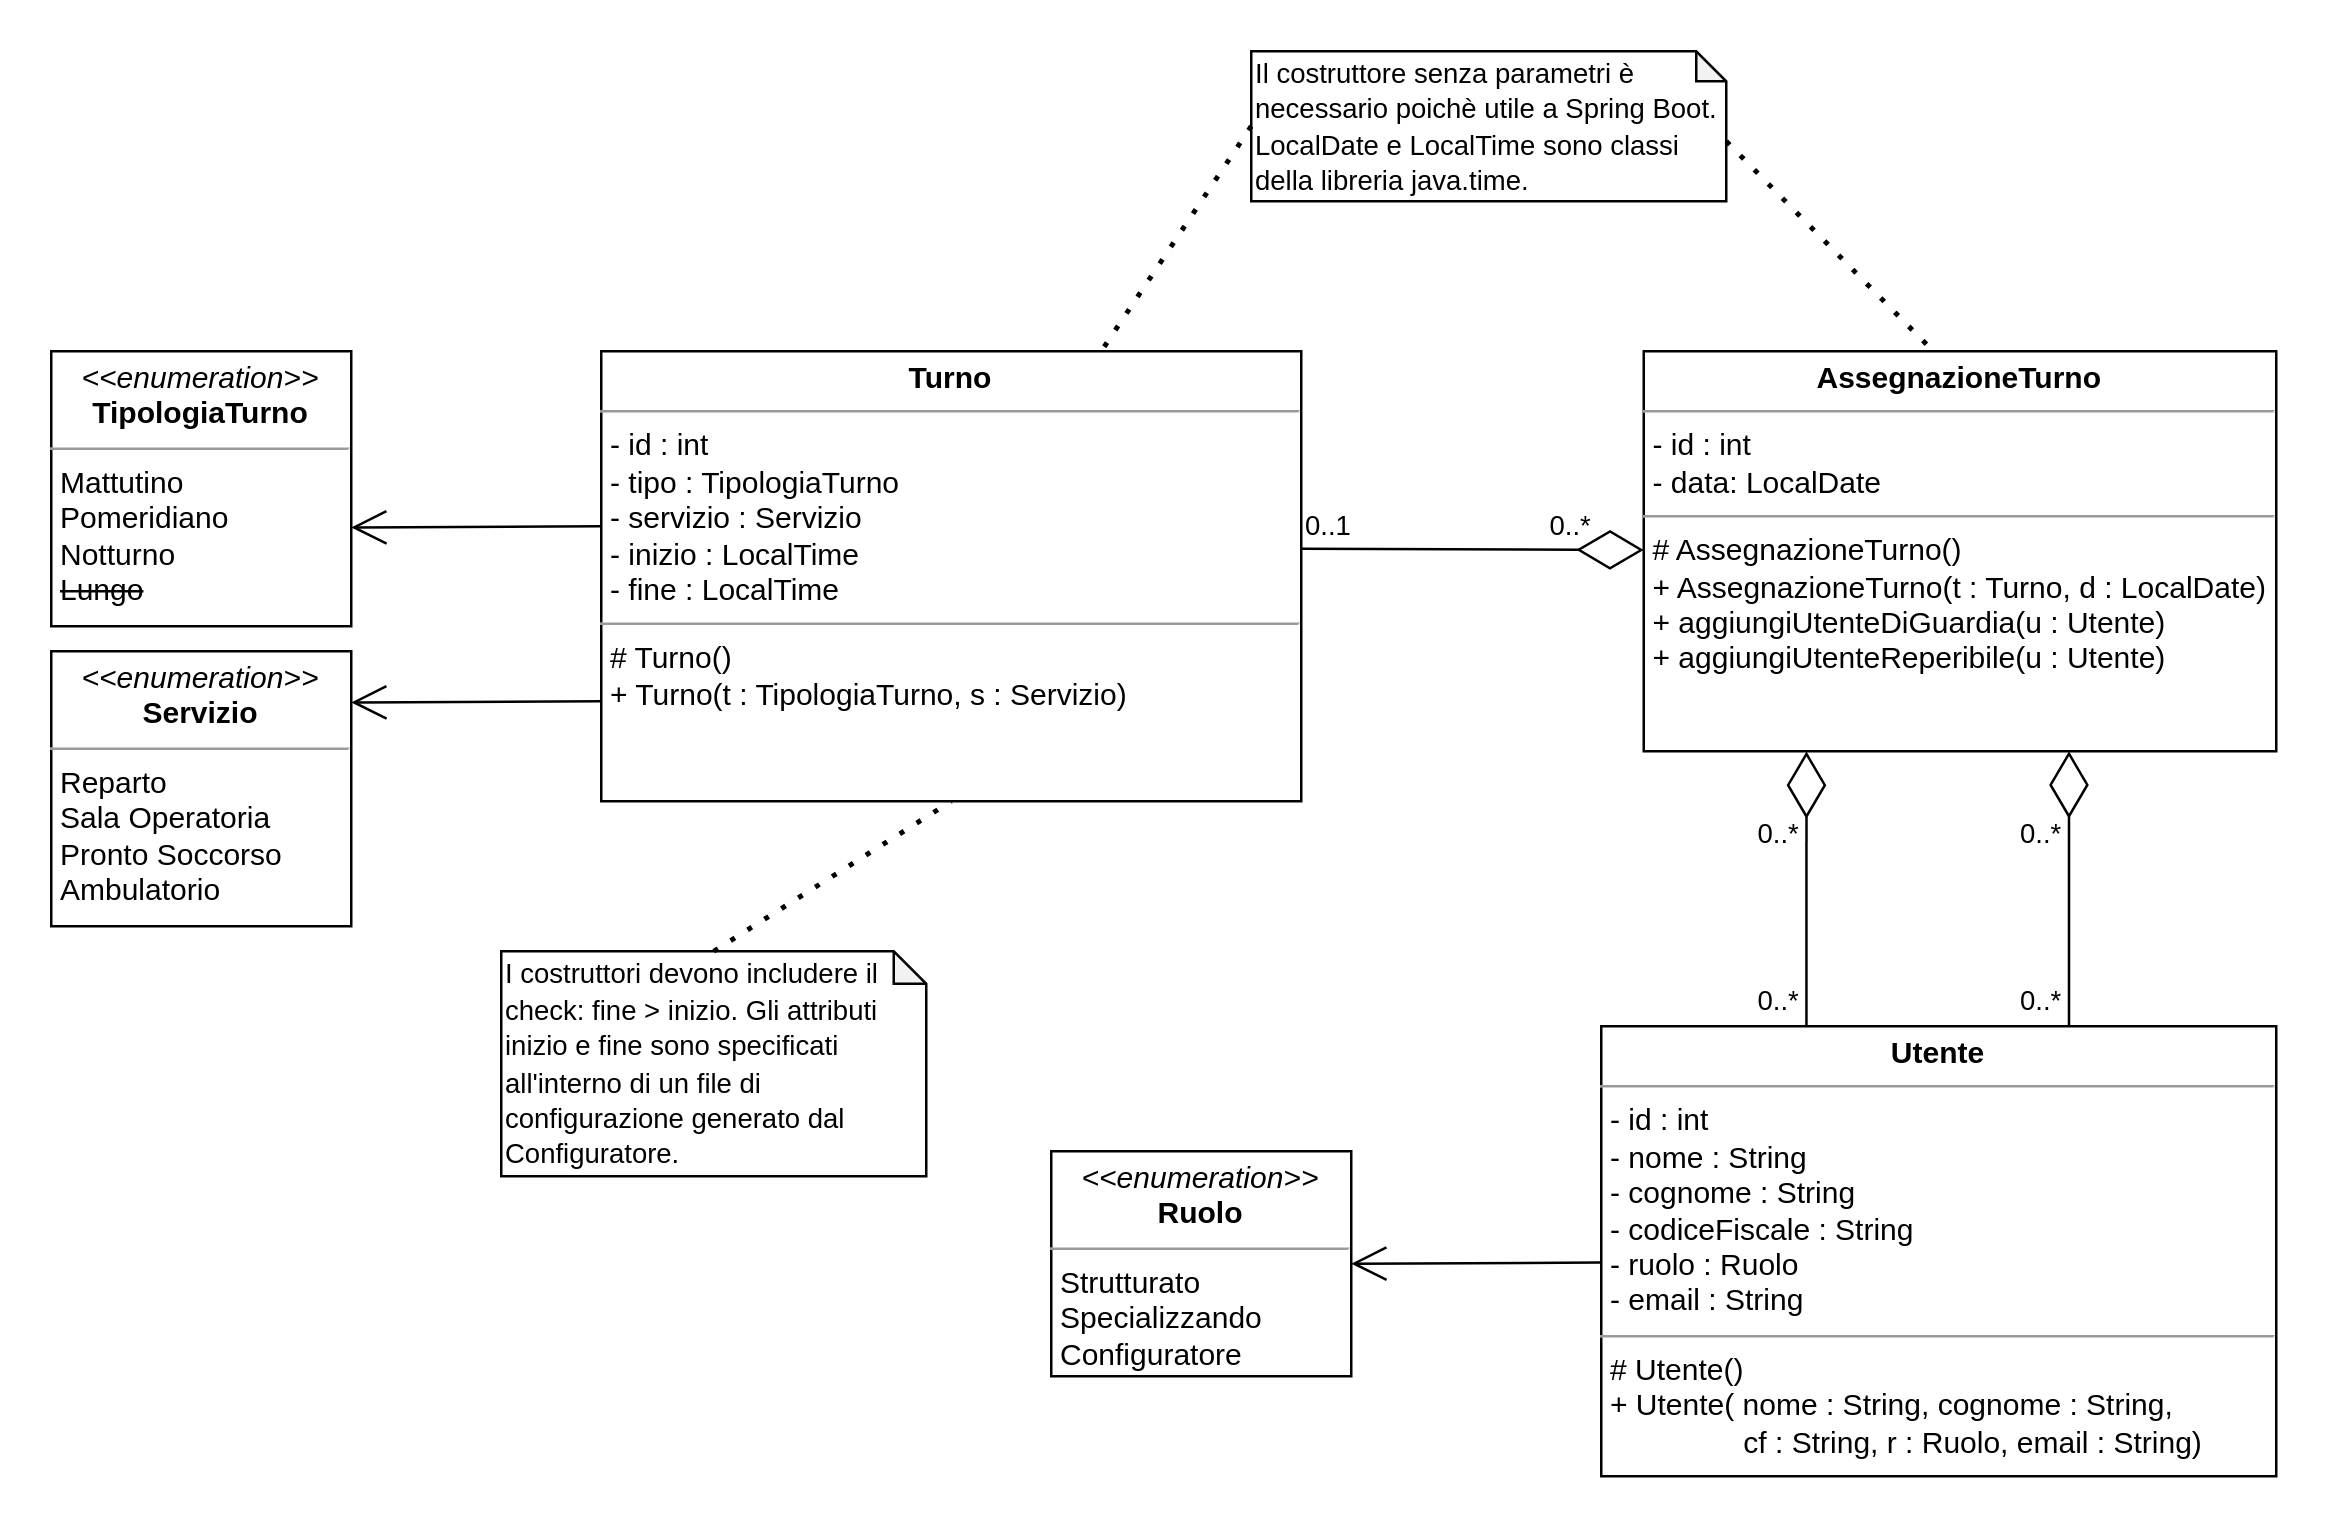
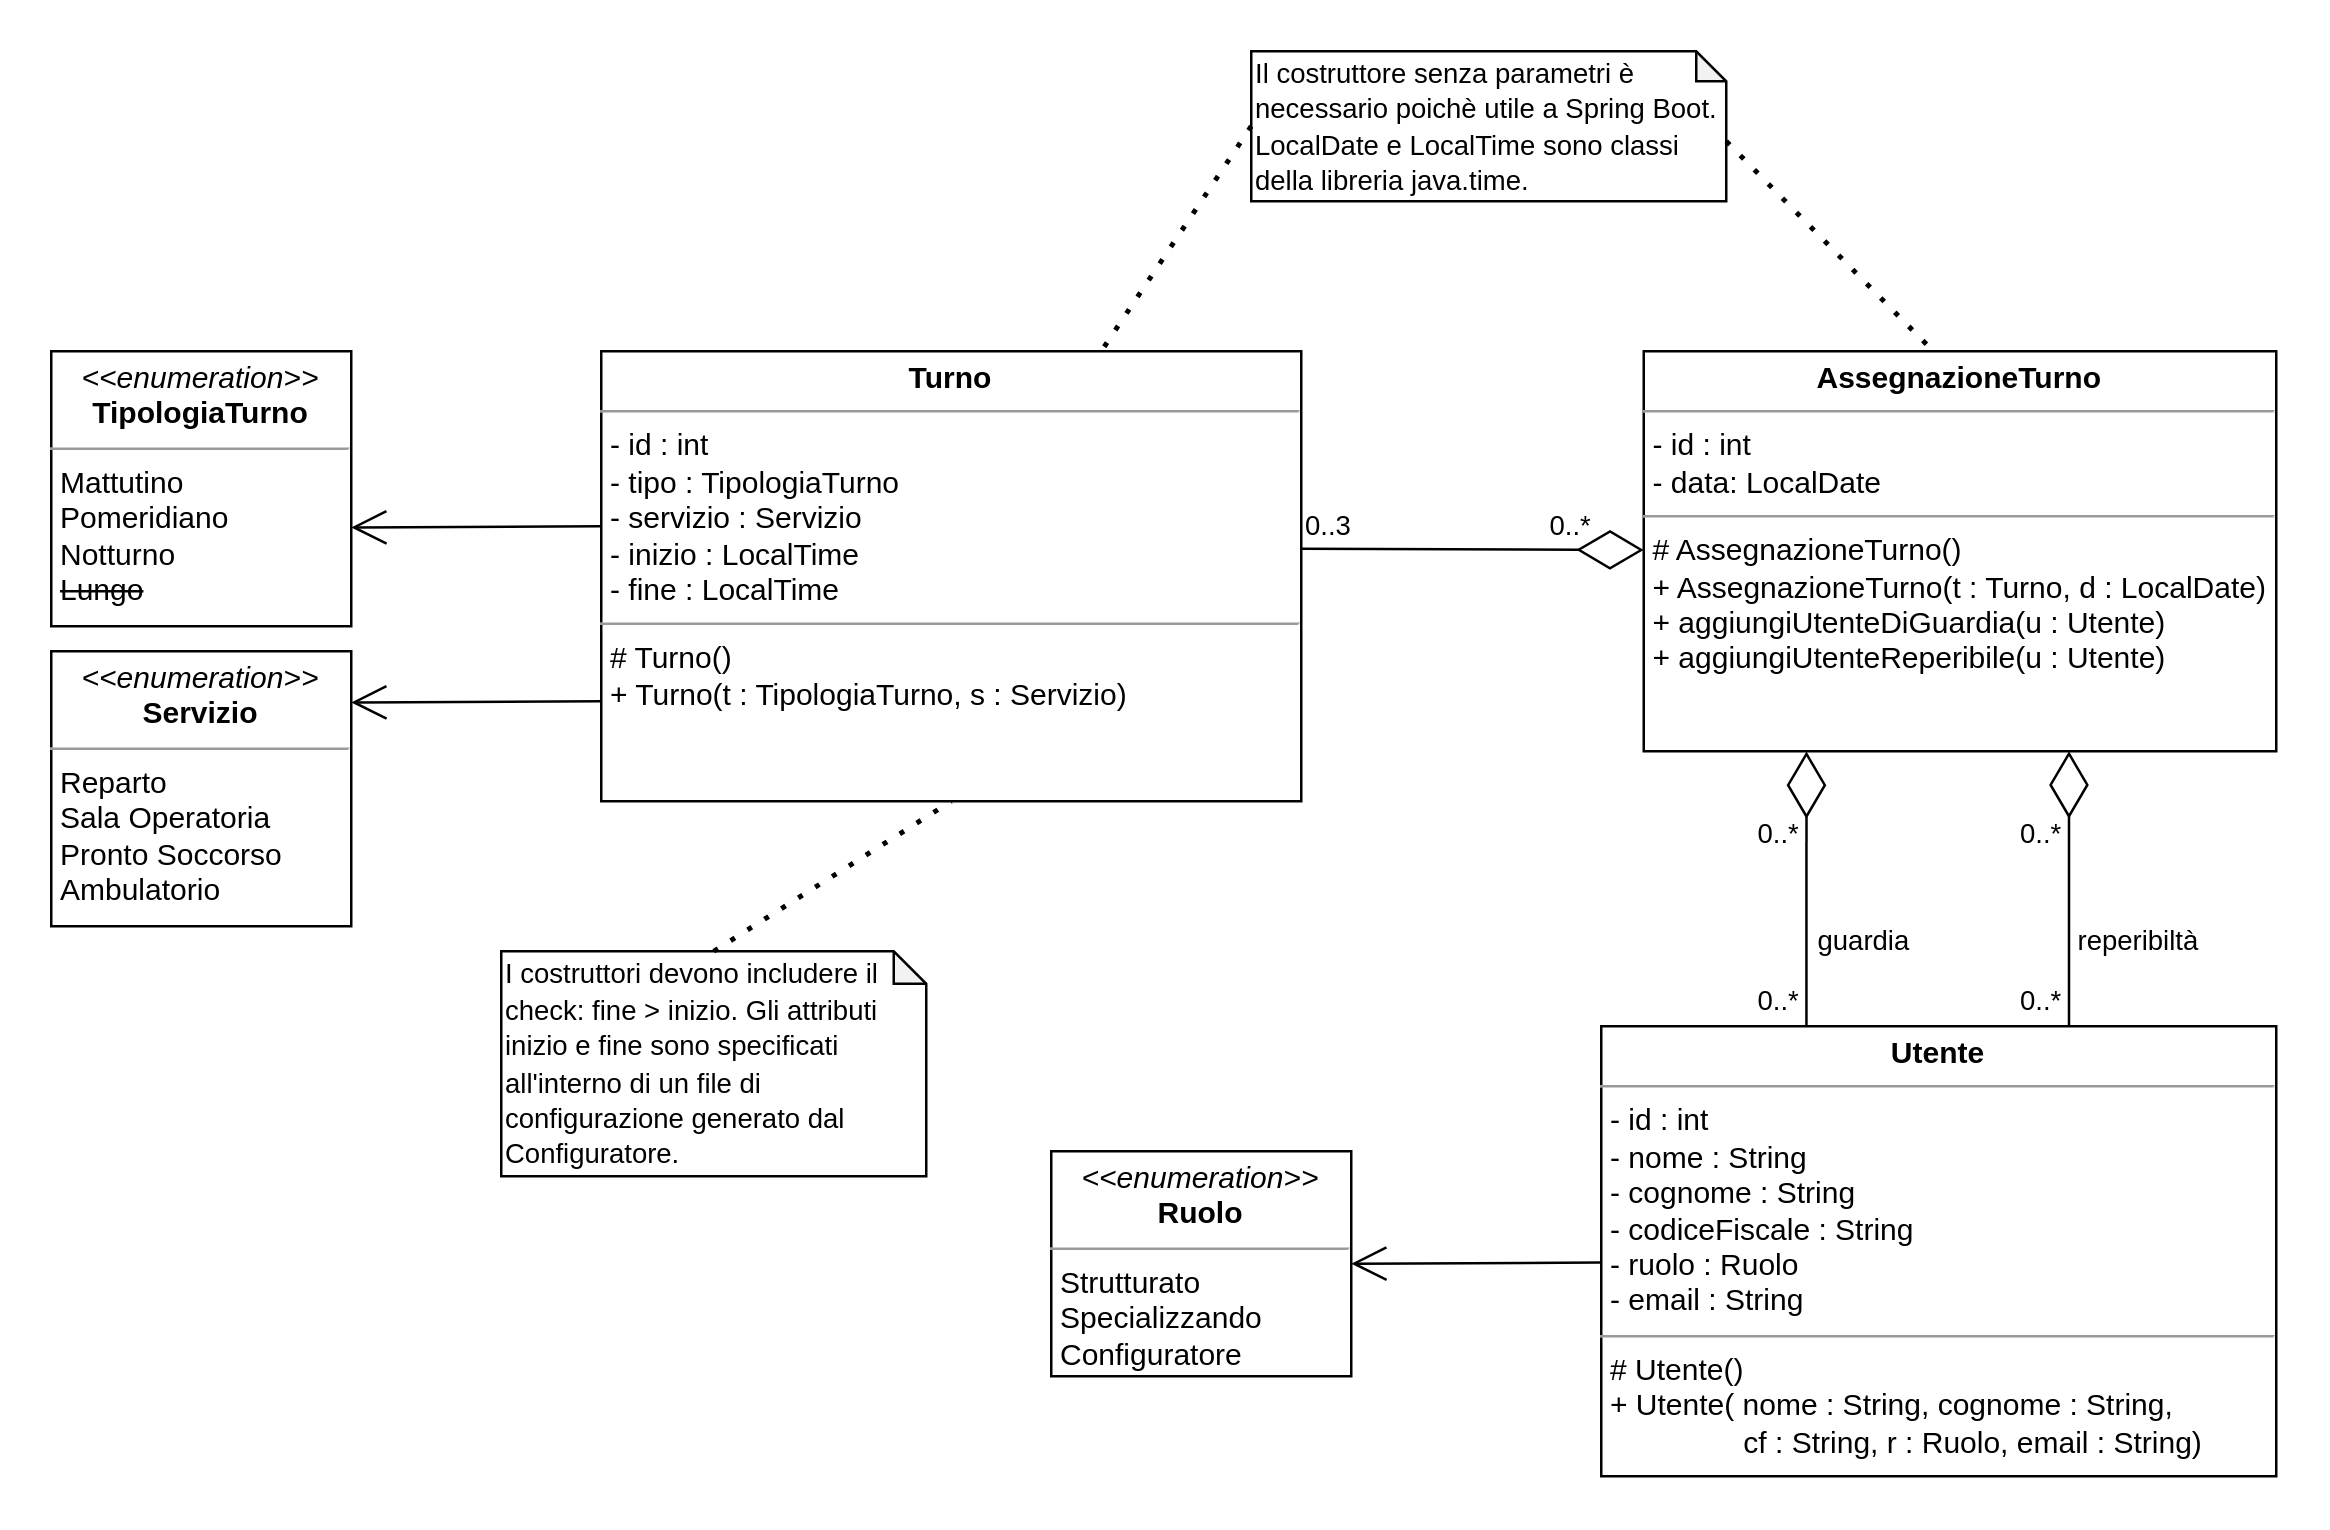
node "0..1 0..*": label "0..1 0..*" -> "0..3 0..*"
node "guardia": added
node "reperibiltà": added
